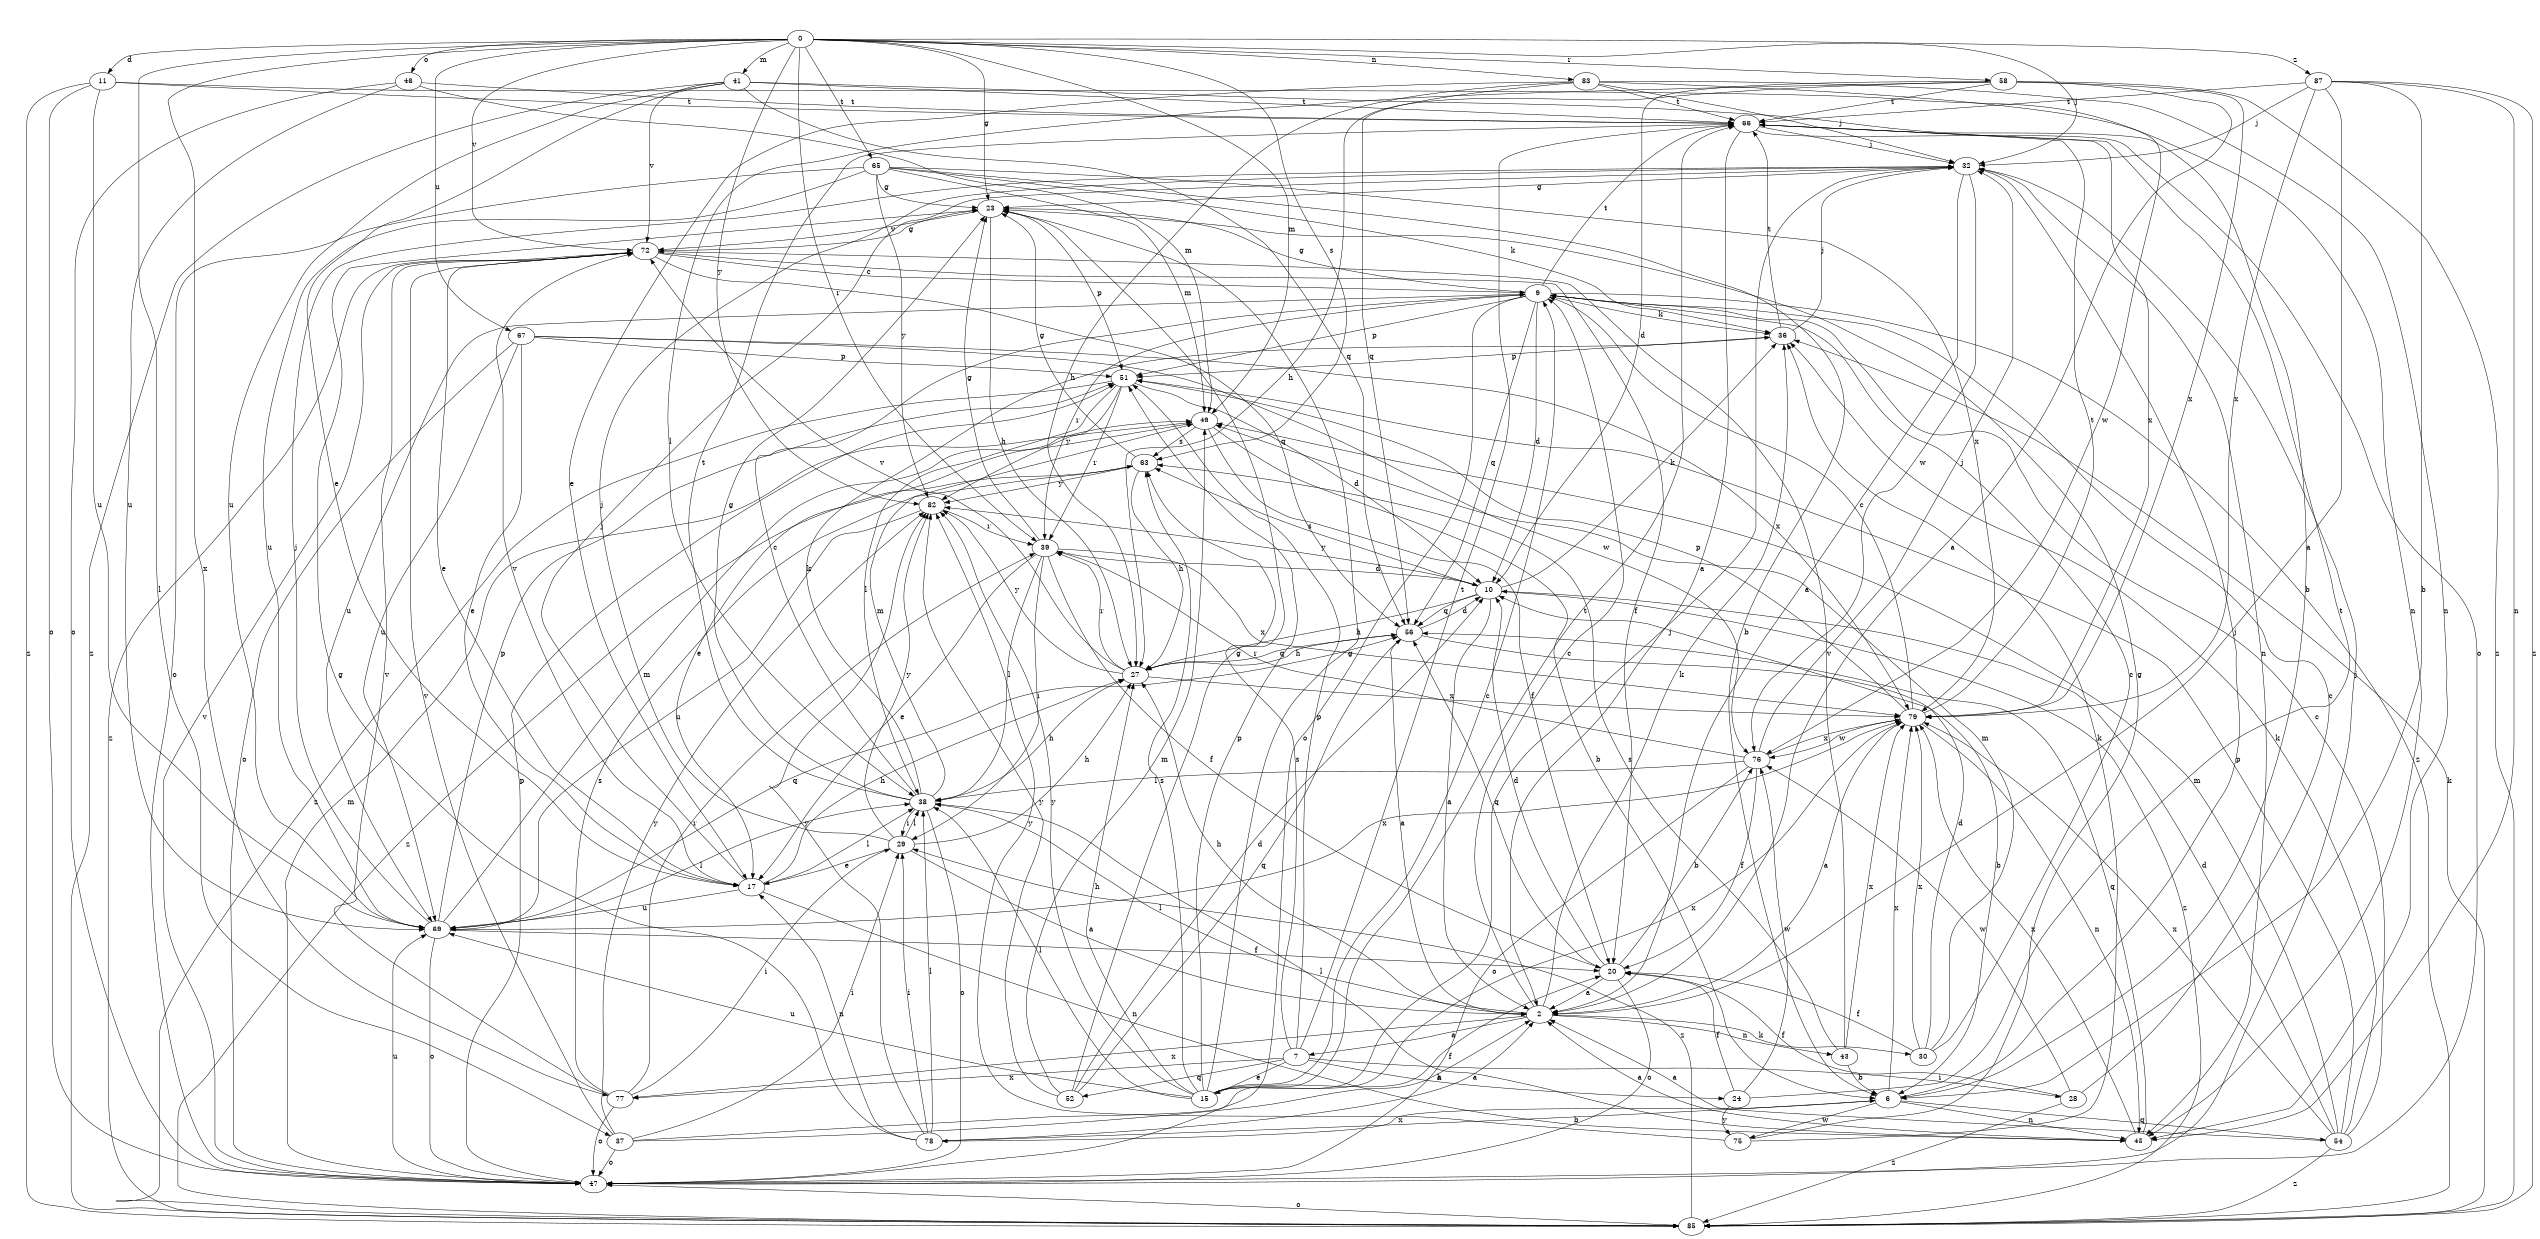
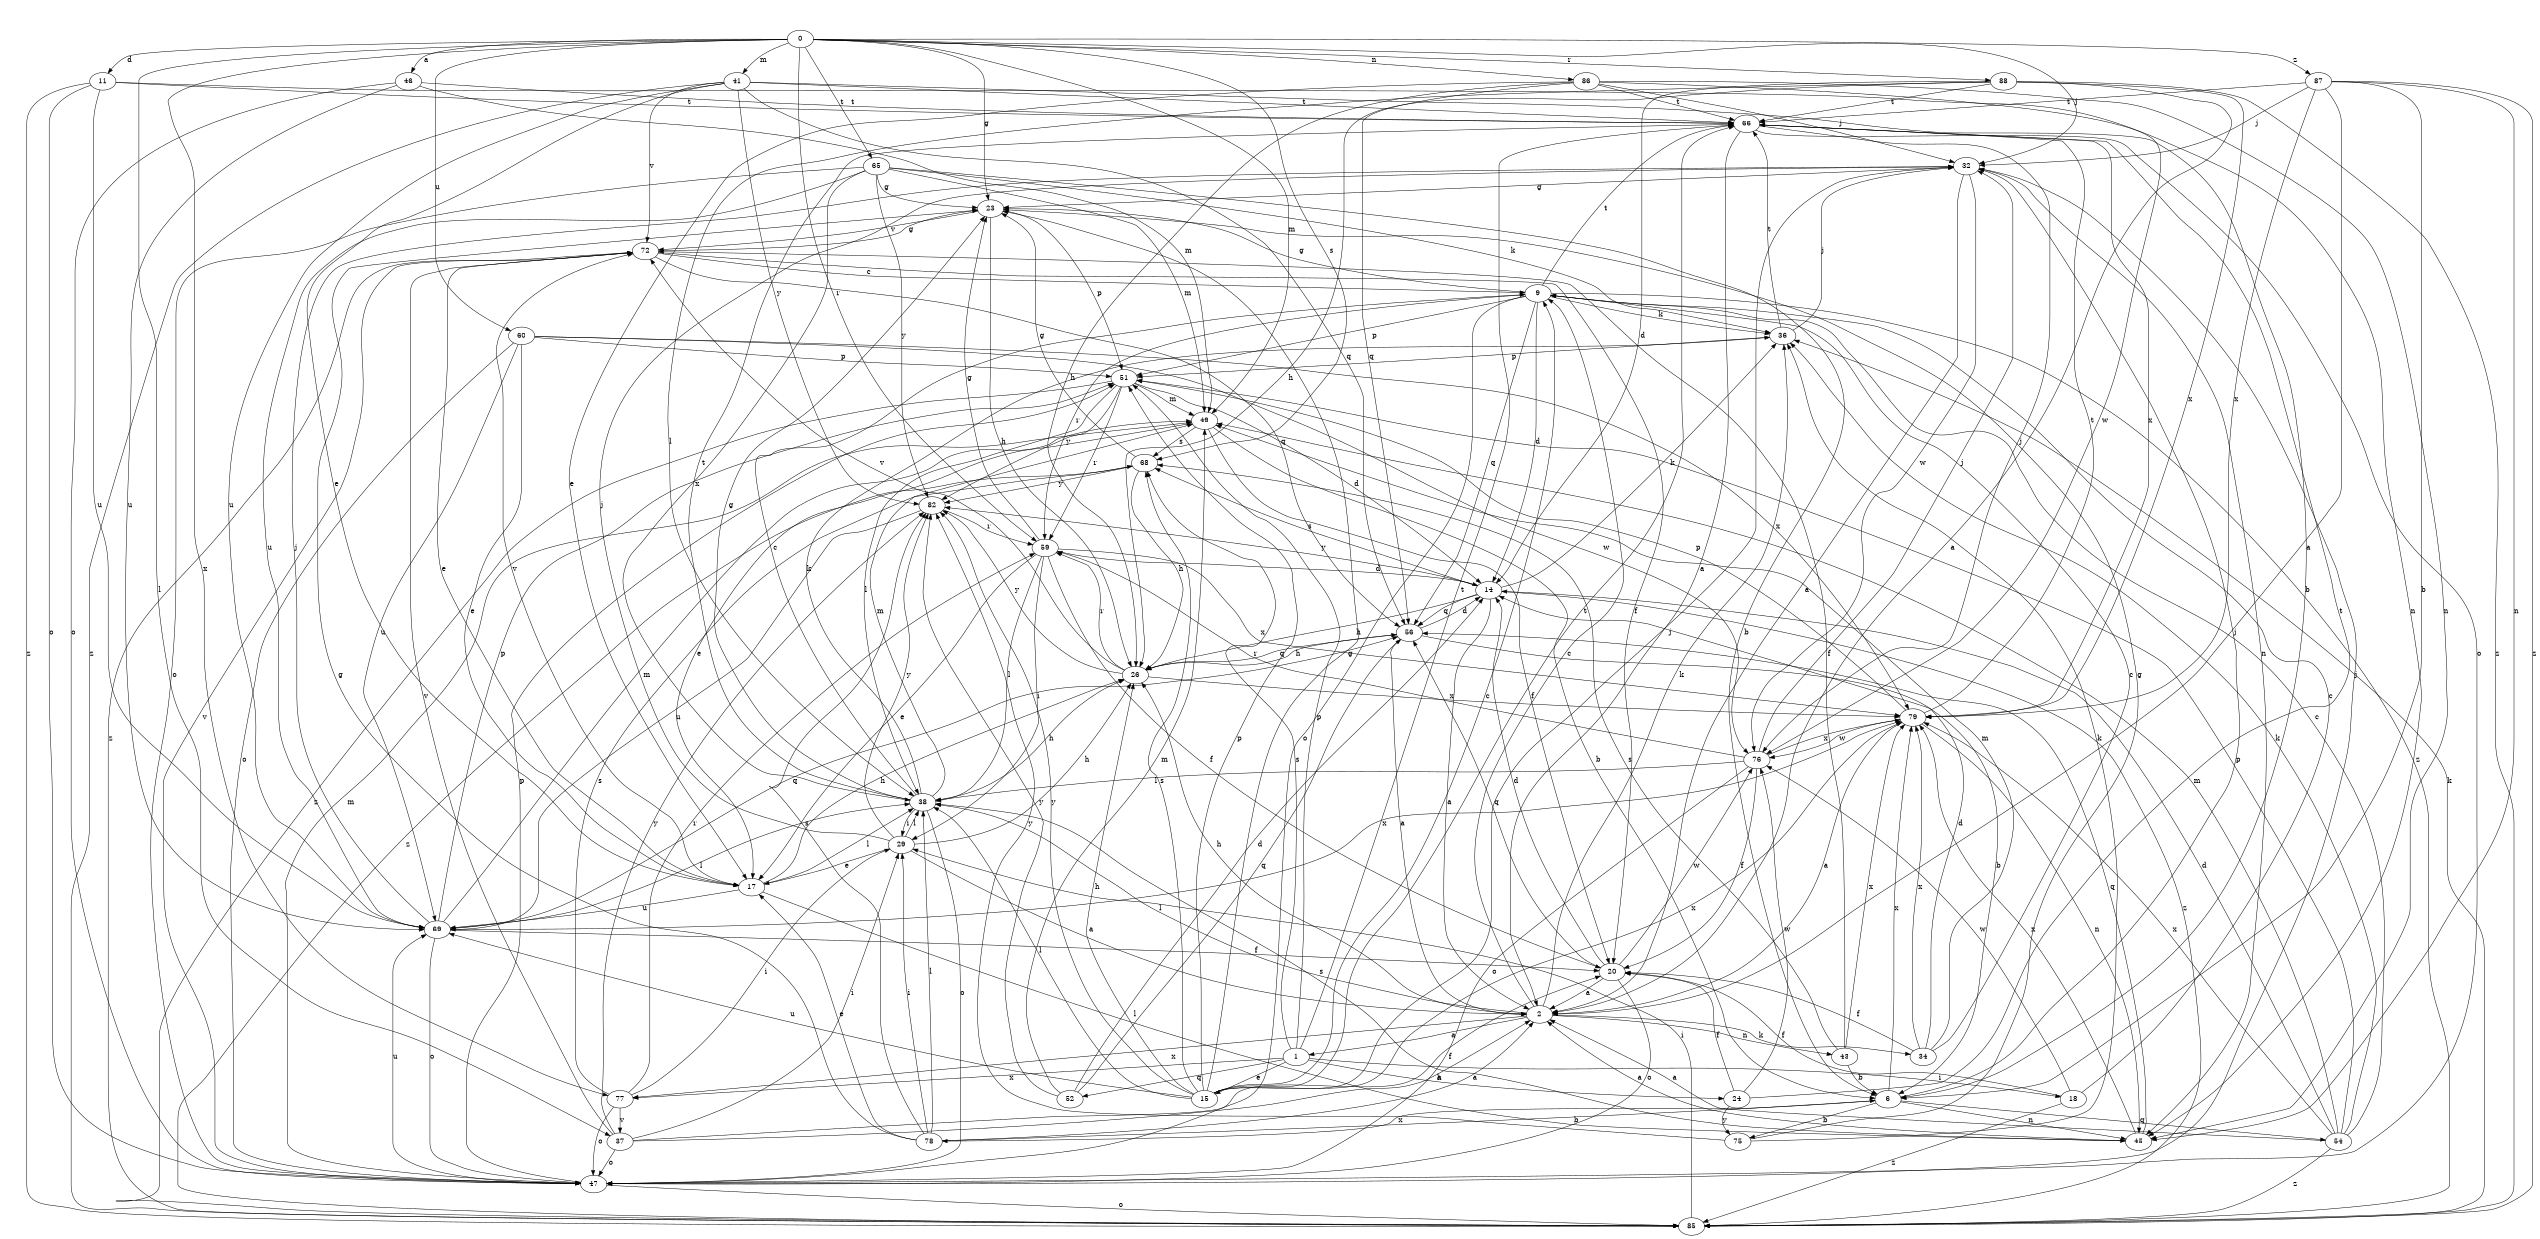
edge "0" -> "46": label "o" -> "a"
node "83": label "83" -> "86"
node "58": label "58" -> "88"
edge "0" -> "72": removed, label "v"
edge "66" -> "32": now "66" -> "76"
edge "17" -> "32": removed, label "j"
edge "65" -> "79": now "65" -> "38"
edge "0" -> "82": now "41" -> "82"
edge "9" -> "69": removed, label "u"
node "67": label "67" -> "60"
edge "51" -> "49": added, label "m"
edge "79" -> "9": removed, label "c"
node "63": label "63" -> "68"
node "39": label "39" -> "59"
node "10": label "10" -> "14"
edge "52" -> "23": removed, label "g"
edge "77" -> "72": now "77" -> "37"
edge "43" -> "72": label "v" -> "f"
node "27": label "27" -> "26"
edge "78" -> "82": label "y" -> "s"
edge "20" -> "76": label "b" -> "w"
edge "45" -> "38": label "l" -> "s"
edge "78" -> "17": label "n" -> "e"
edge "17" -> "45": label "n" -> "l"
edge "85" -> "29": label "z" -> "i"
node "7": label "7" -> "1"
node "30": label "30" -> "34"
node "28": label "28" -> "18"
edge "6" -> "75": label "w" -> "b"
edge "85" -> "47": reversed
